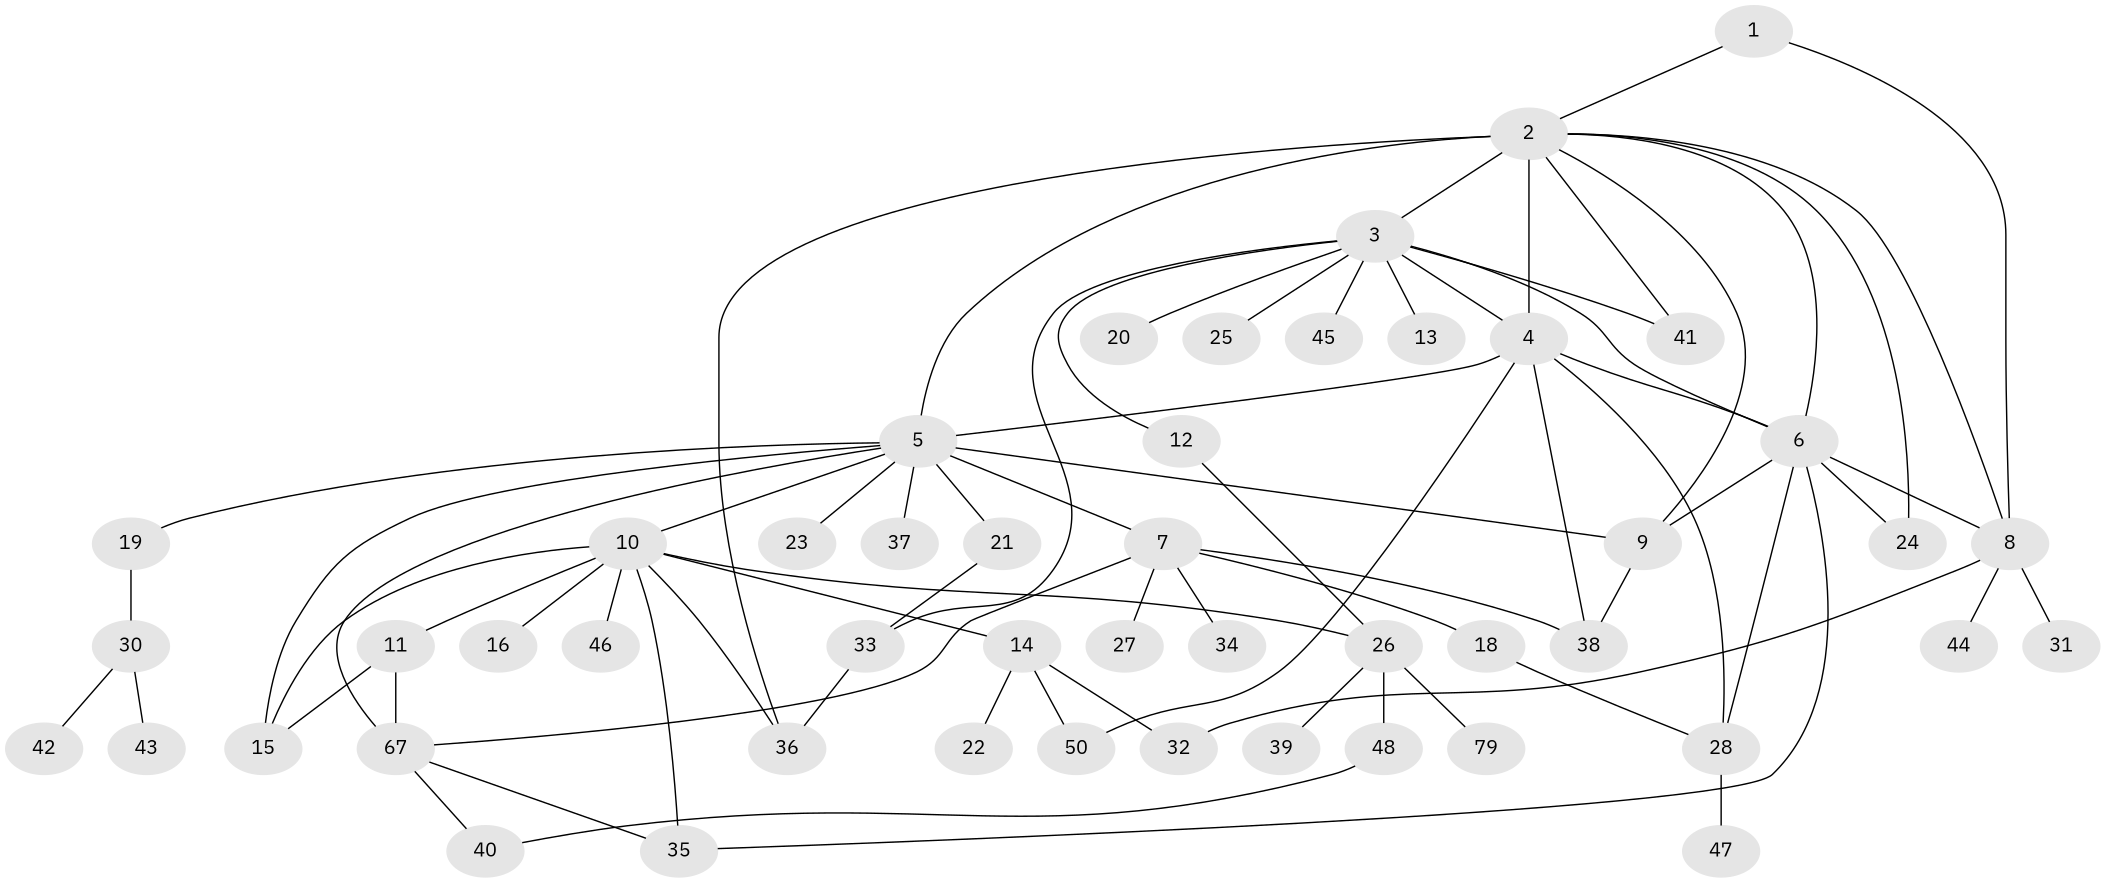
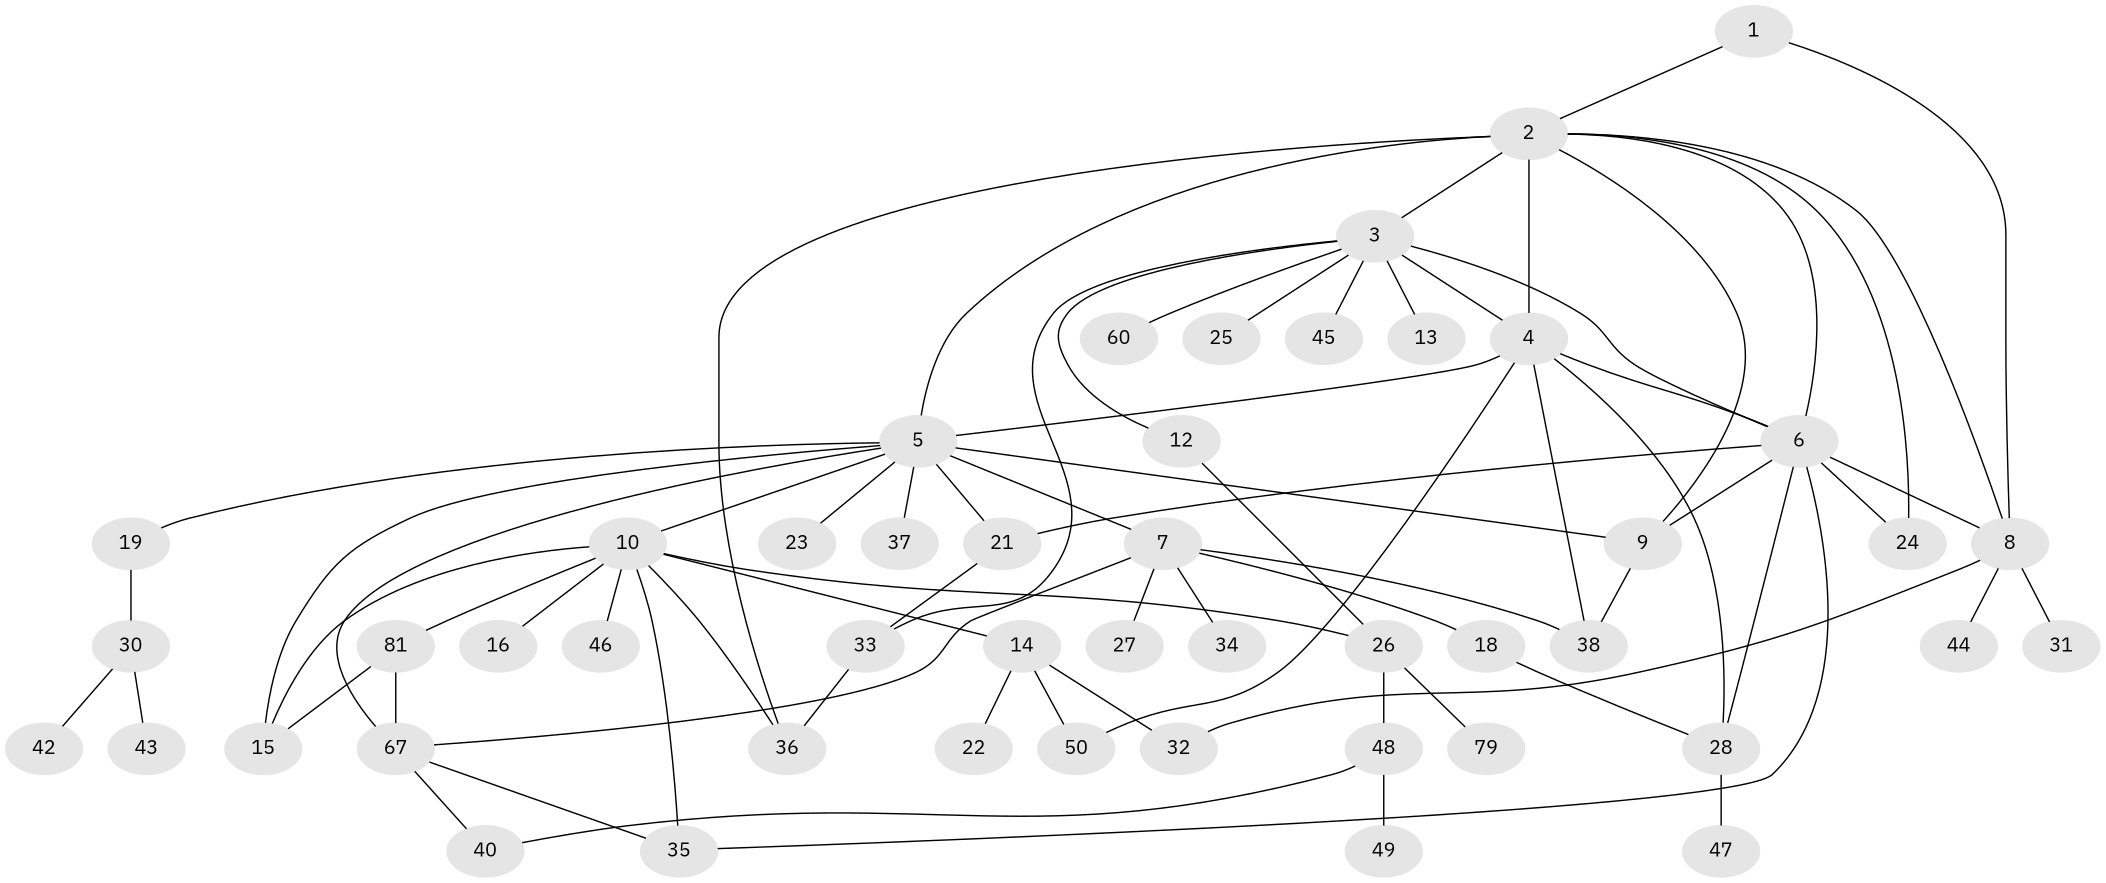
node "20": label "20" -> "60"
node "41": removed
edge "6" -- "21": added
node "11": label "11" -> "81"
node "39": removed
node "49": added
